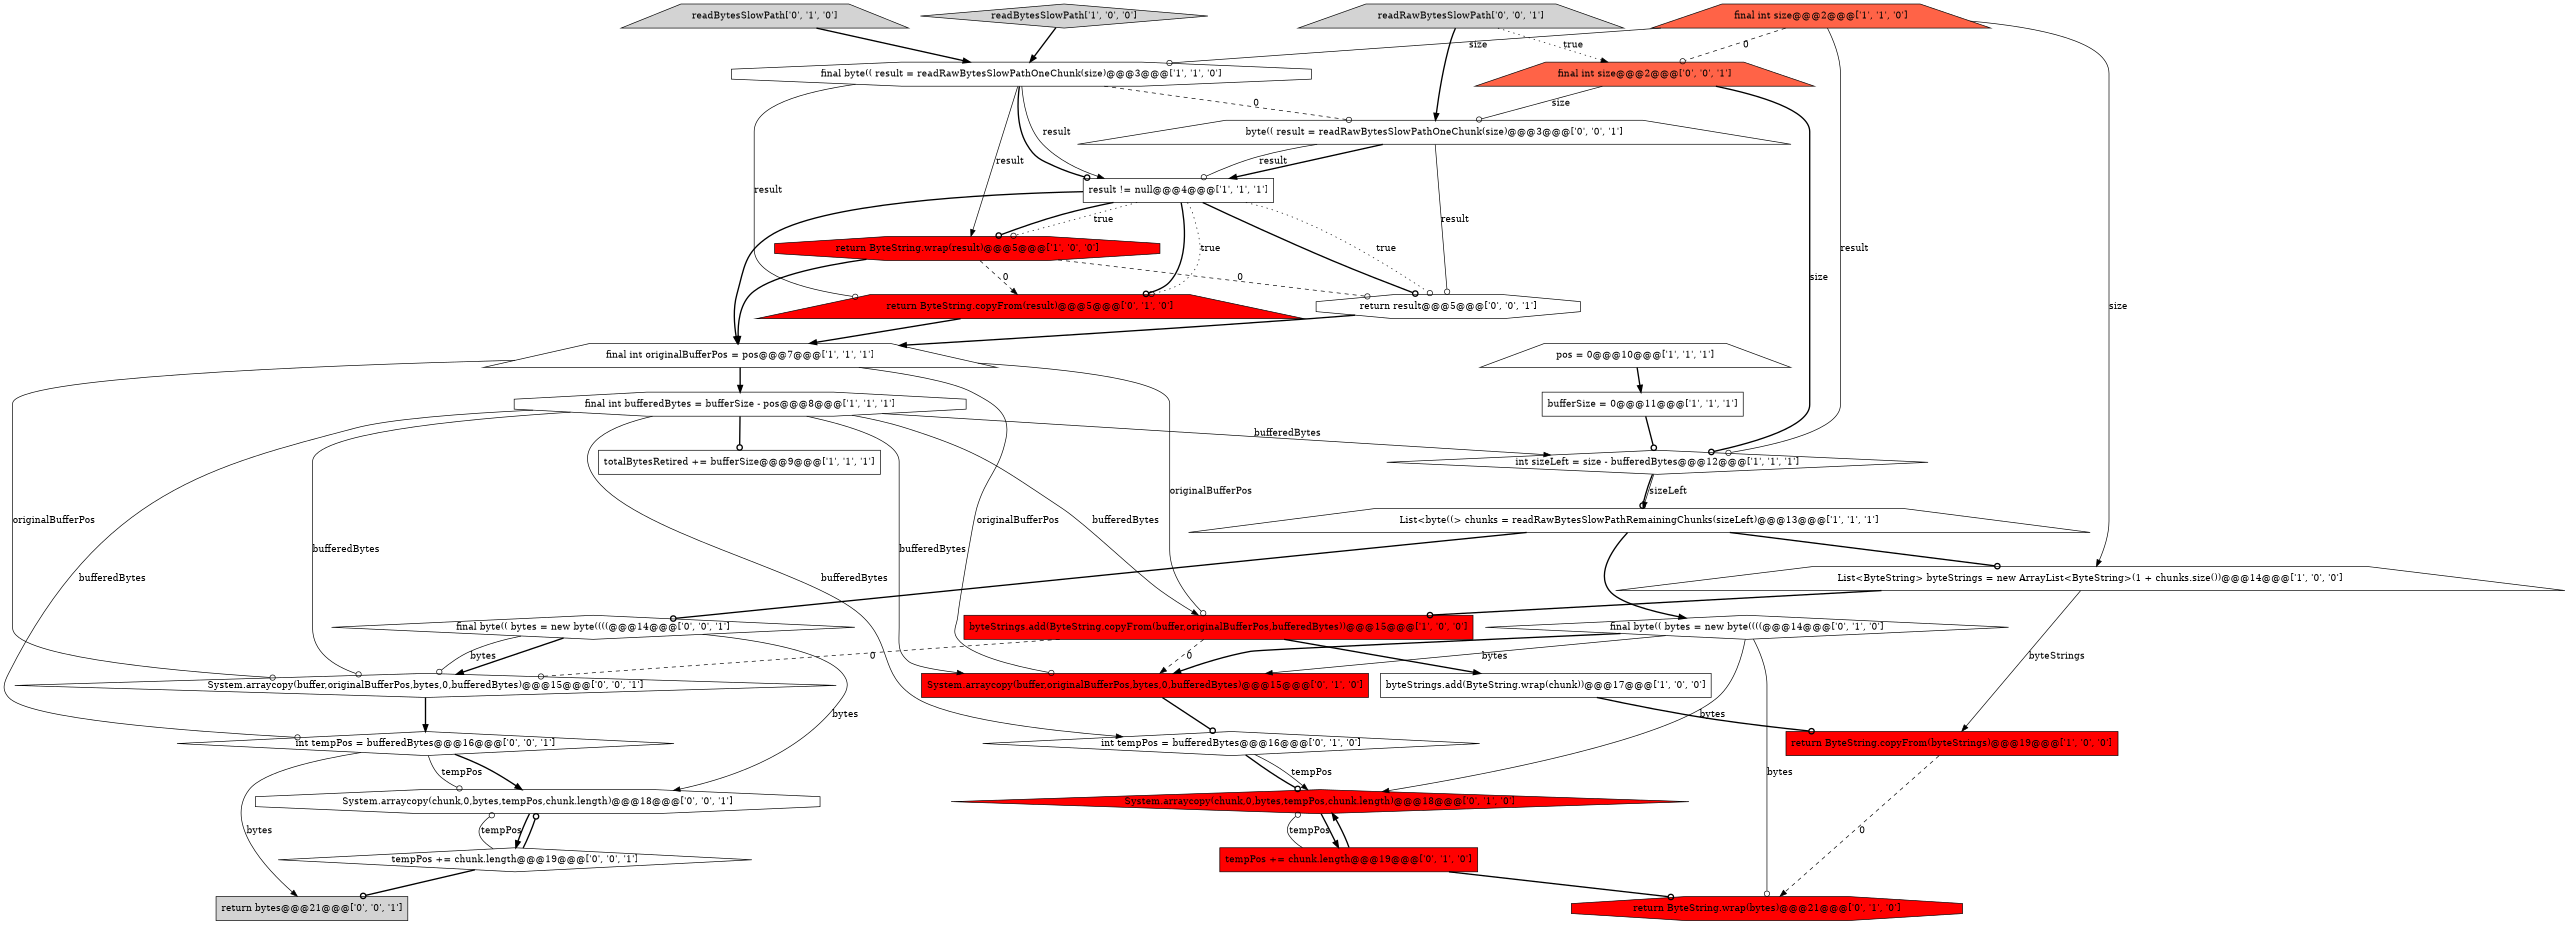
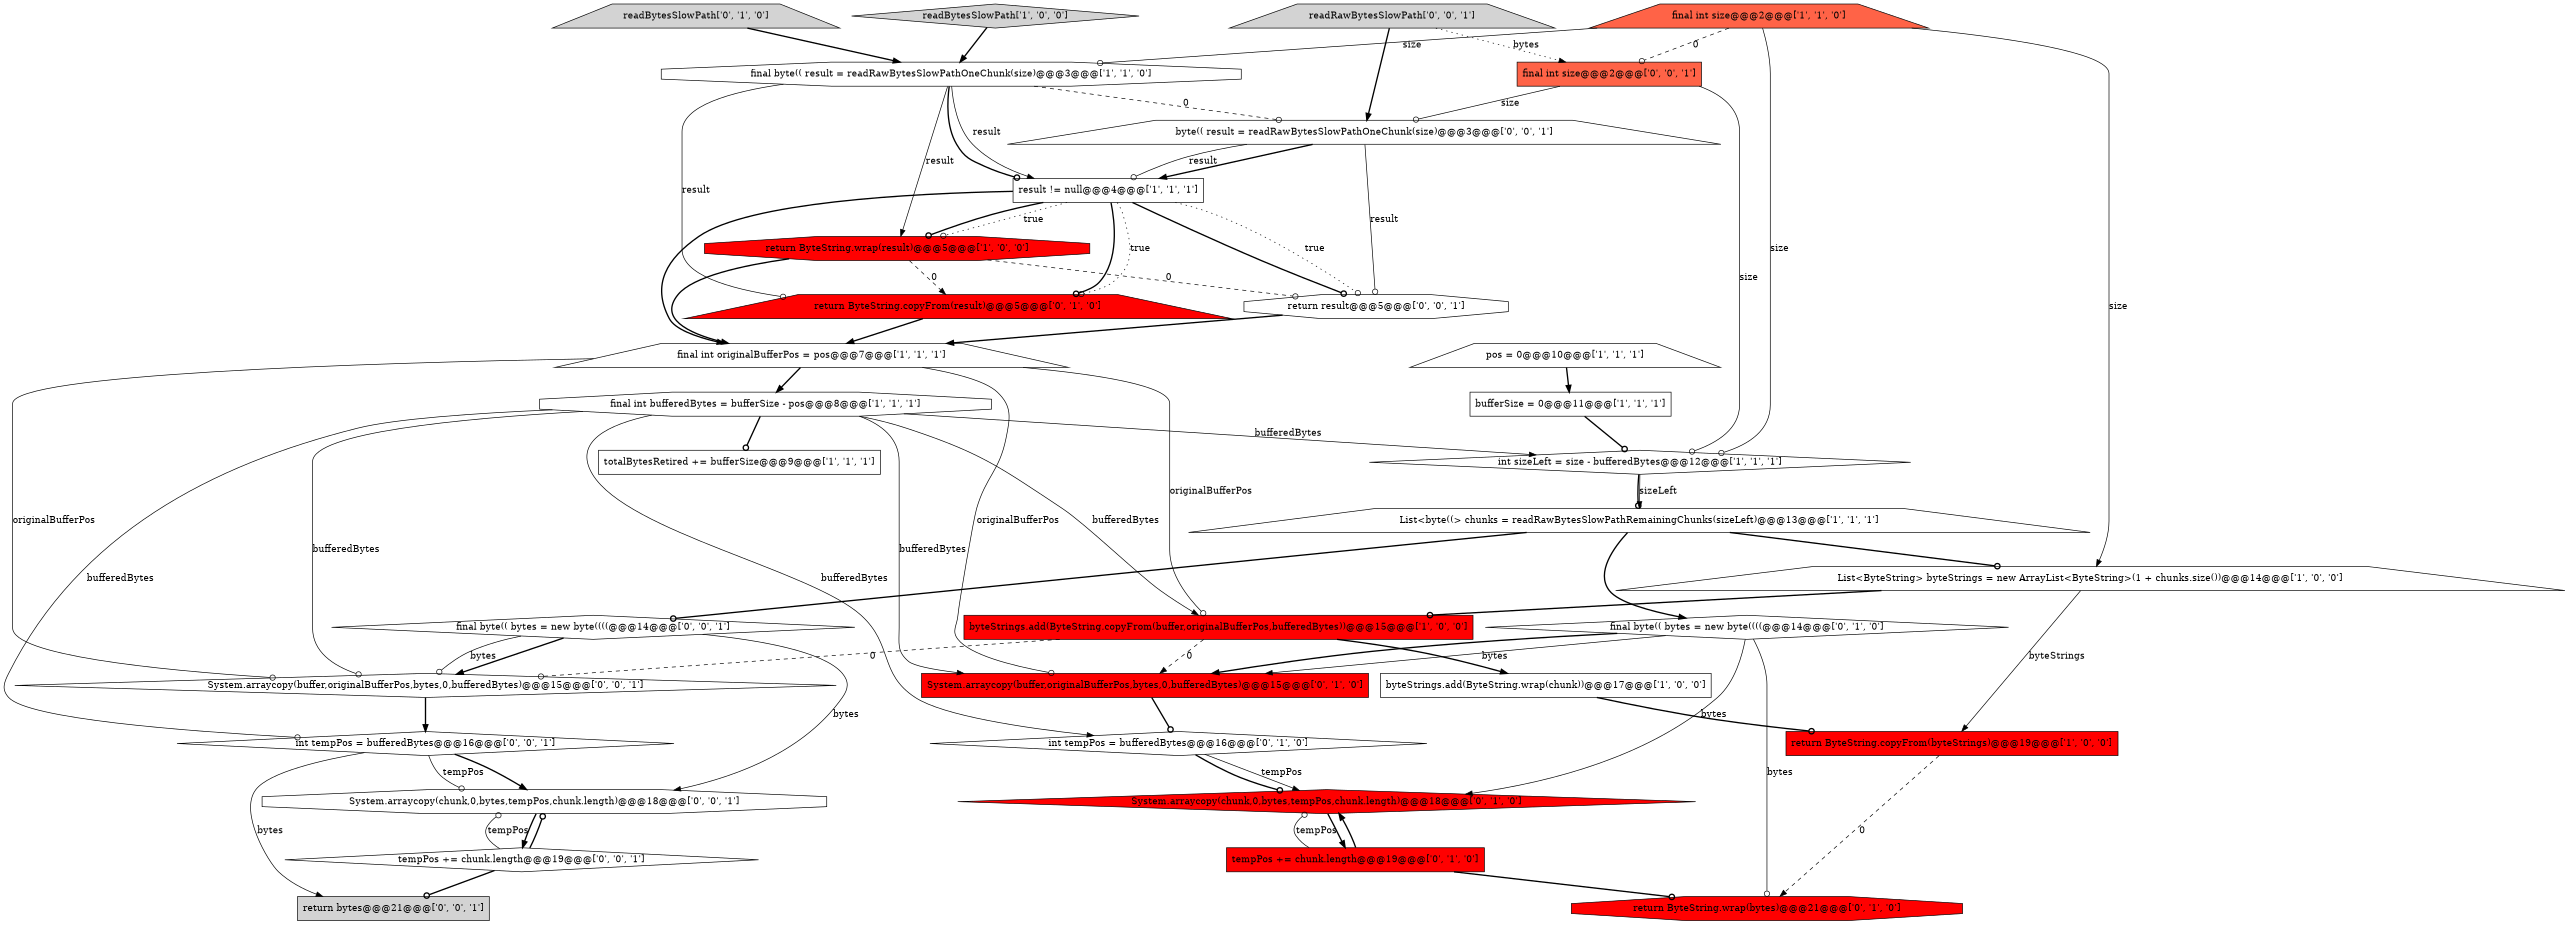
edge "readRawBytesSlowPath['0', '0', '1']" -> "final int size@@@2@@@['0', '0', '1']": label "true" -> "bytes"
node "final int size@@@2@@@['0', '0', '1']": shape trapezium -> box
edge "final int size@@@2@@@['1', '1', '0']" -> "int sizeLeft = size - bufferedBytes@@@12@@@['1', '1', '1']": label "result" -> "size"
edge "final int size@@@2@@@['0', '0', '1']" -> "int sizeLeft = size - bufferedBytes@@@12@@@['1', '1', '1']": style bold -> solid
